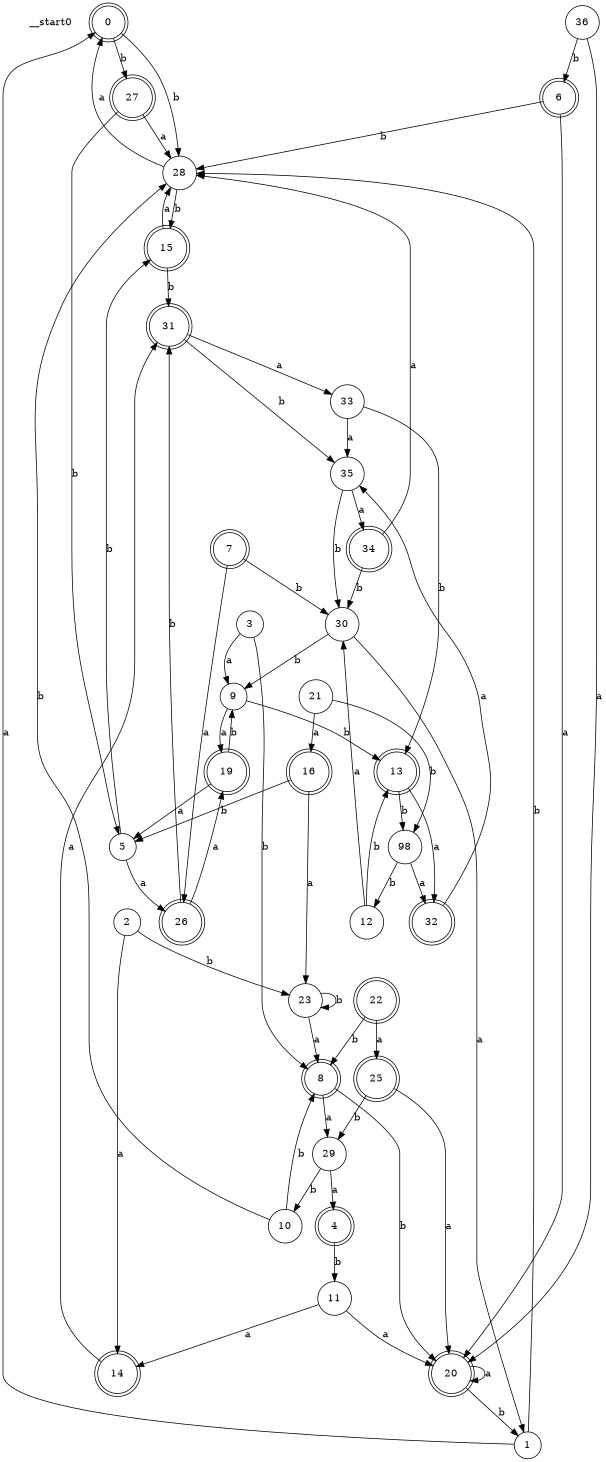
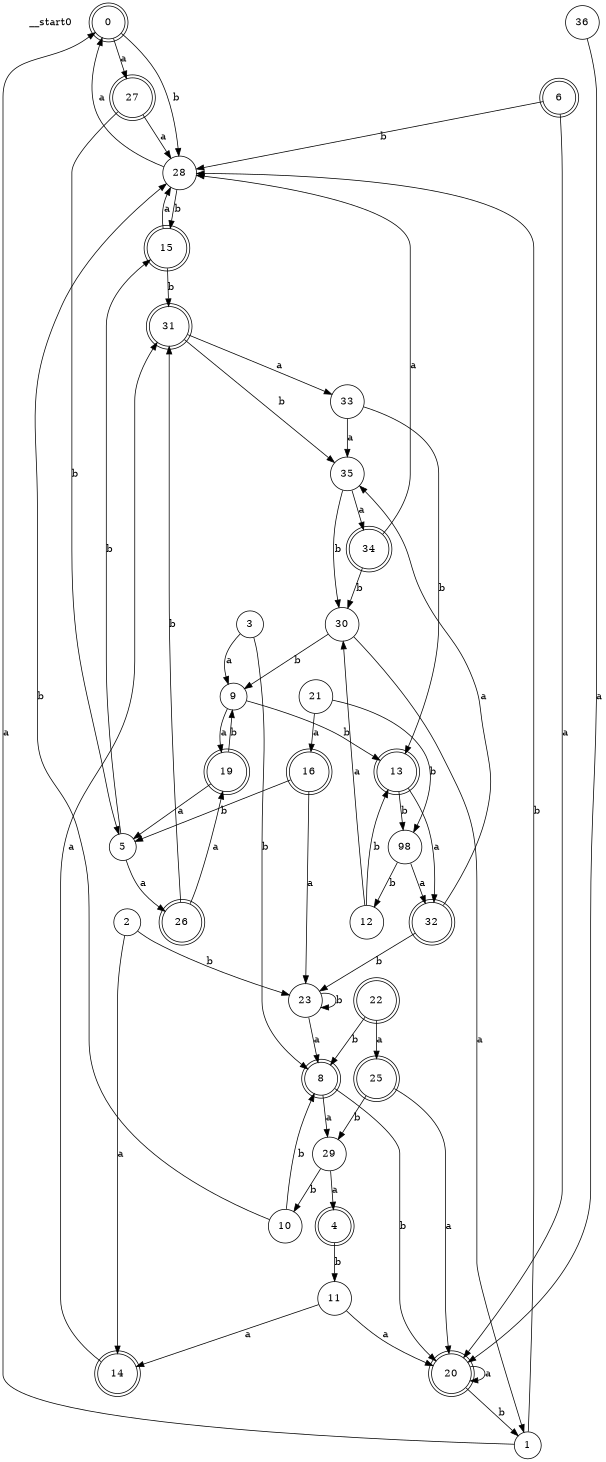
edge "36" -> "6": removed, label "b"
edge "0" -> "27": label "b" -> "a"
node "7": removed
edge "32" -> "23": added, label "b"
